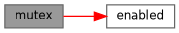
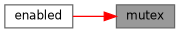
edge "mutex" -> "enabled": reversed
